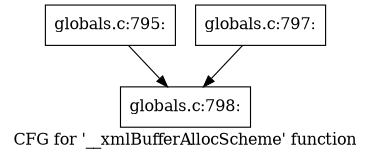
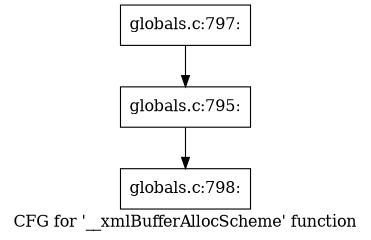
edge "globals.c:797:" -> "globals.c:798:": now "globals.c:797:" -> "globals.c:795:"
